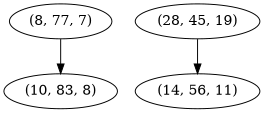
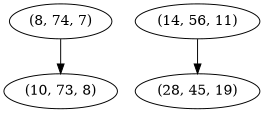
node "(8, 77, 7)": label "(8, 77, 7)" -> "(8, 74, 7)"
edge "(28, 45, 19)" -> "(14, 56, 11)": reversed
node "(10, 83, 8)": label "(10, 83, 8)" -> "(10, 73, 8)"
